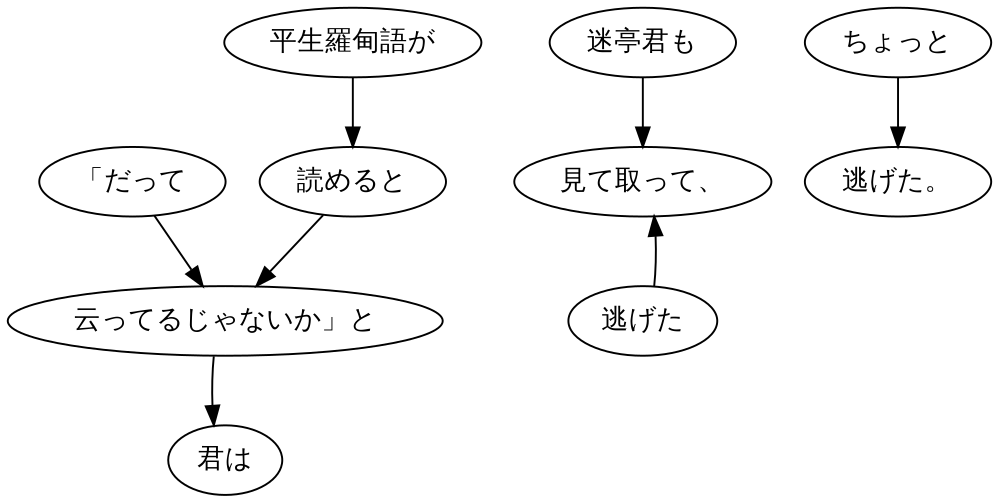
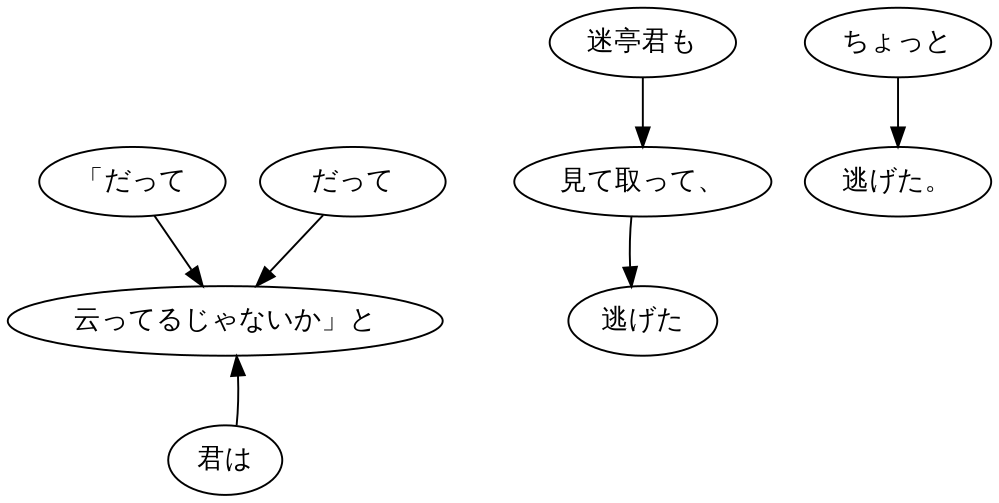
node "平生羅甸語が": removed
node "読めると": label "読めると" -> "だって"
edge "逃げた" -> "見て取って、": reversed
edge "云ってるじゃないか」と" -> "君は": reversed
